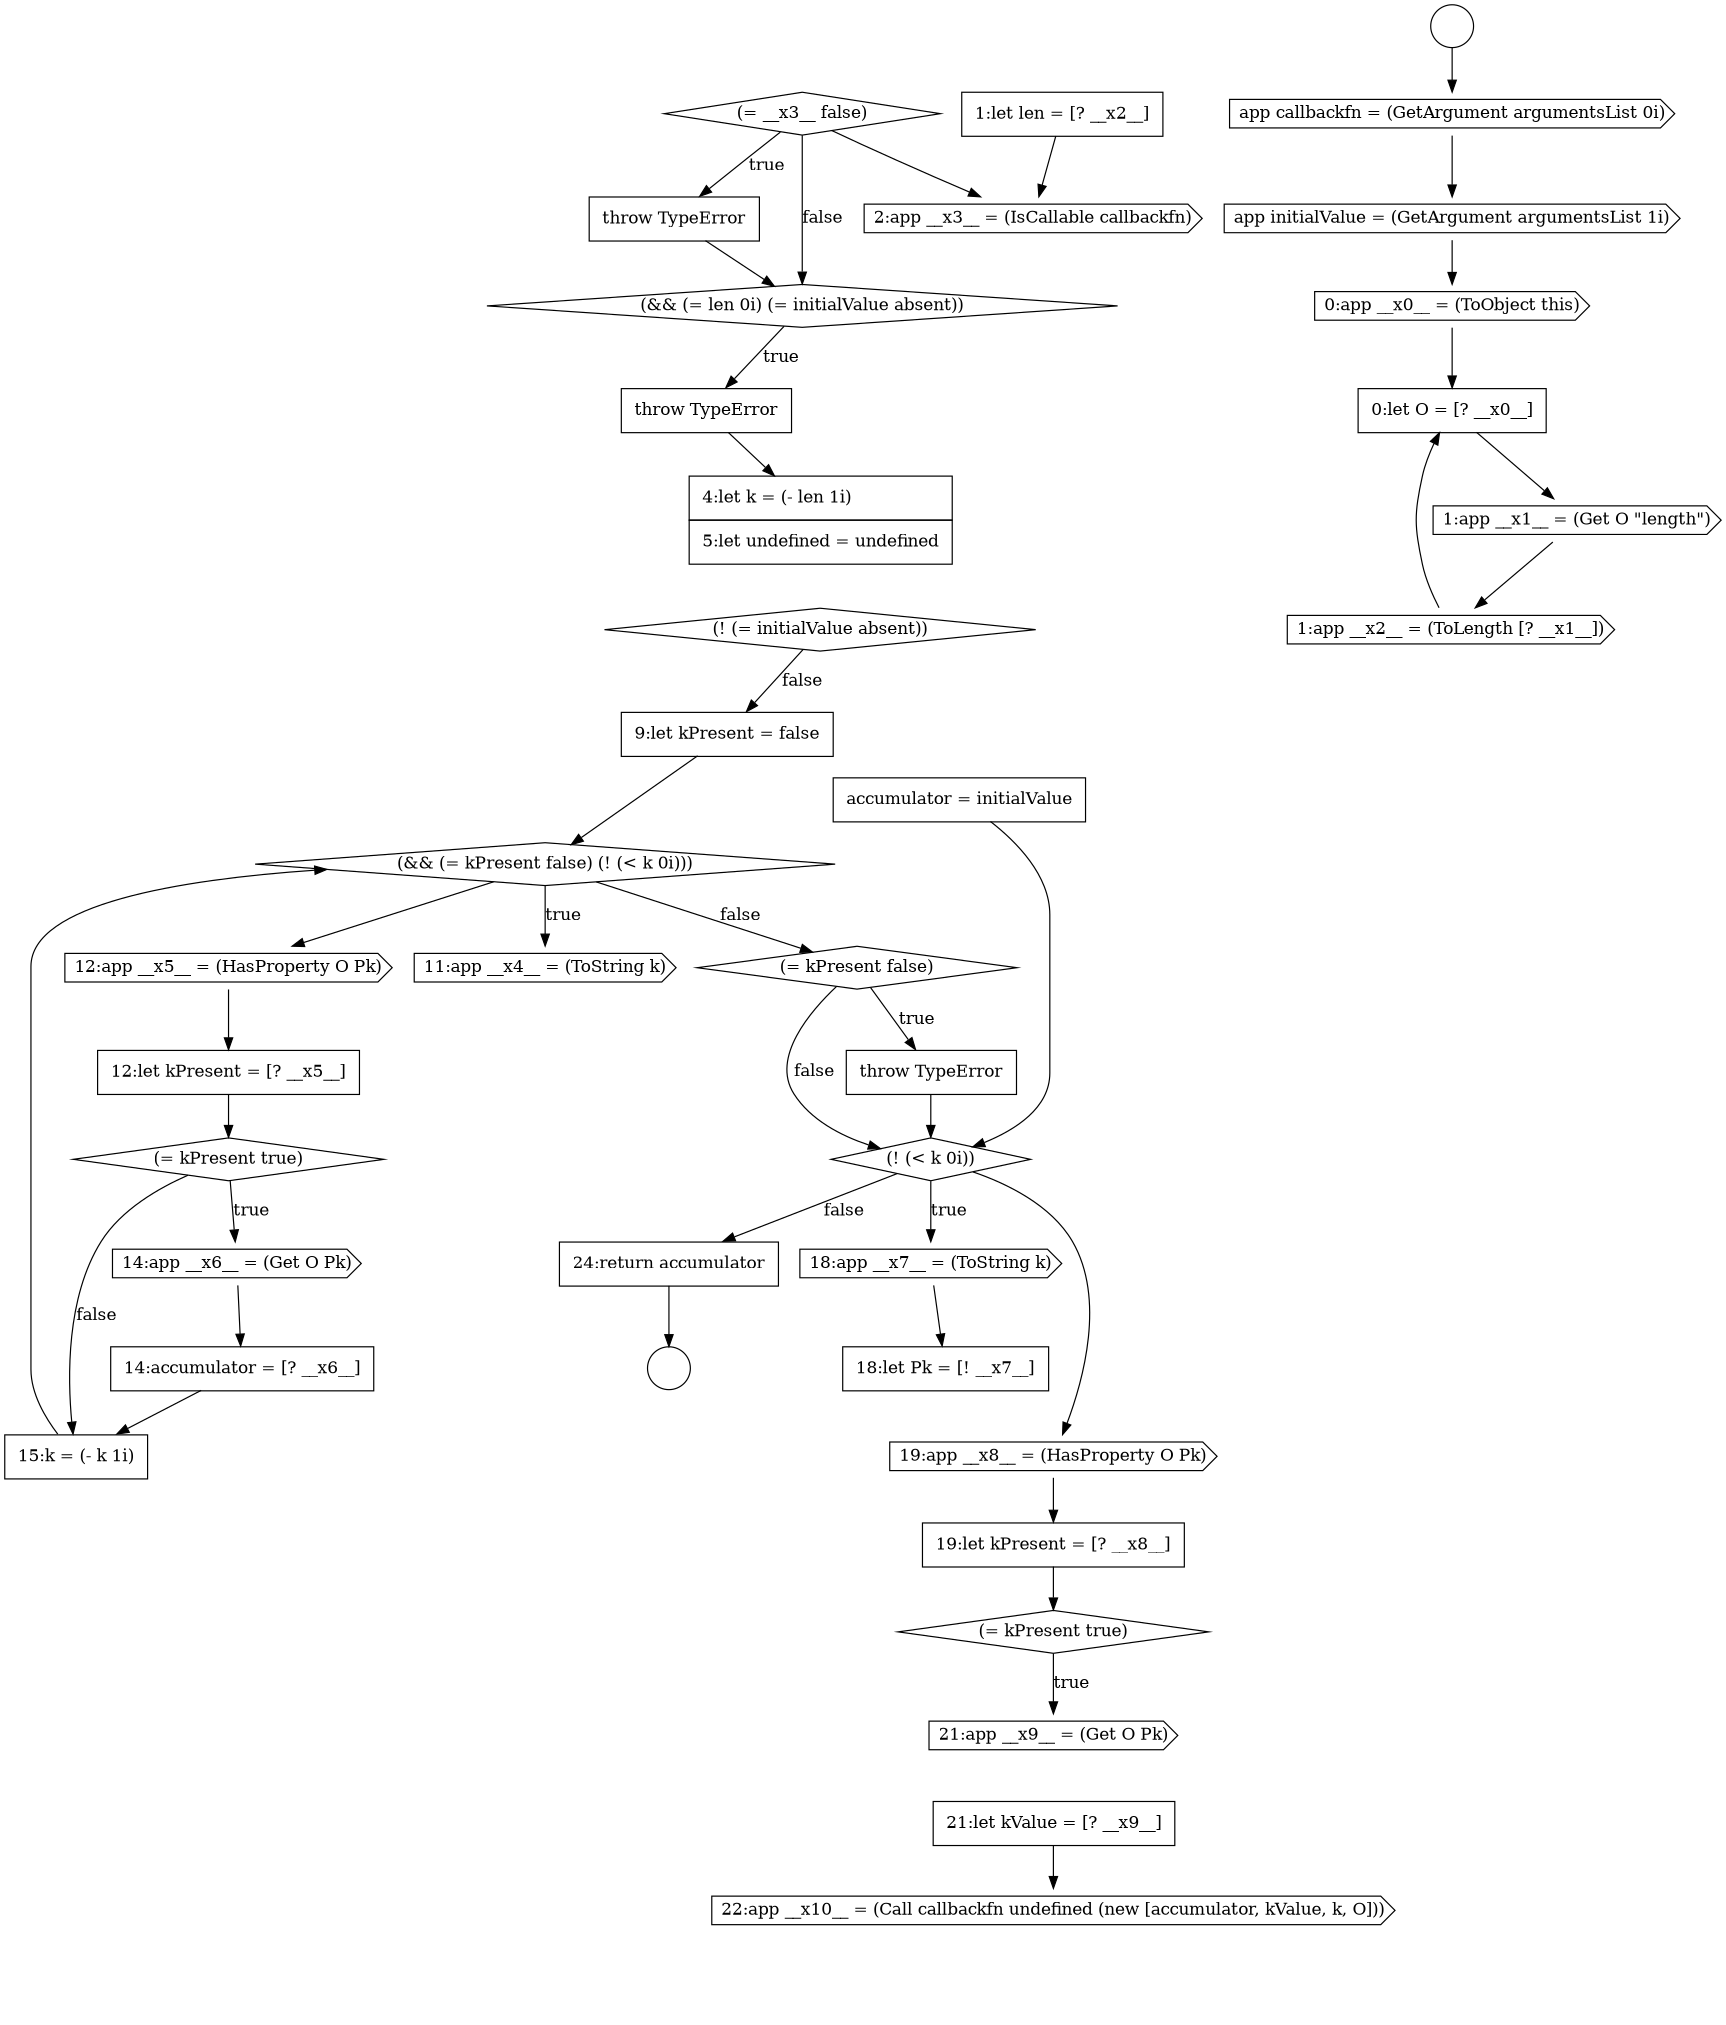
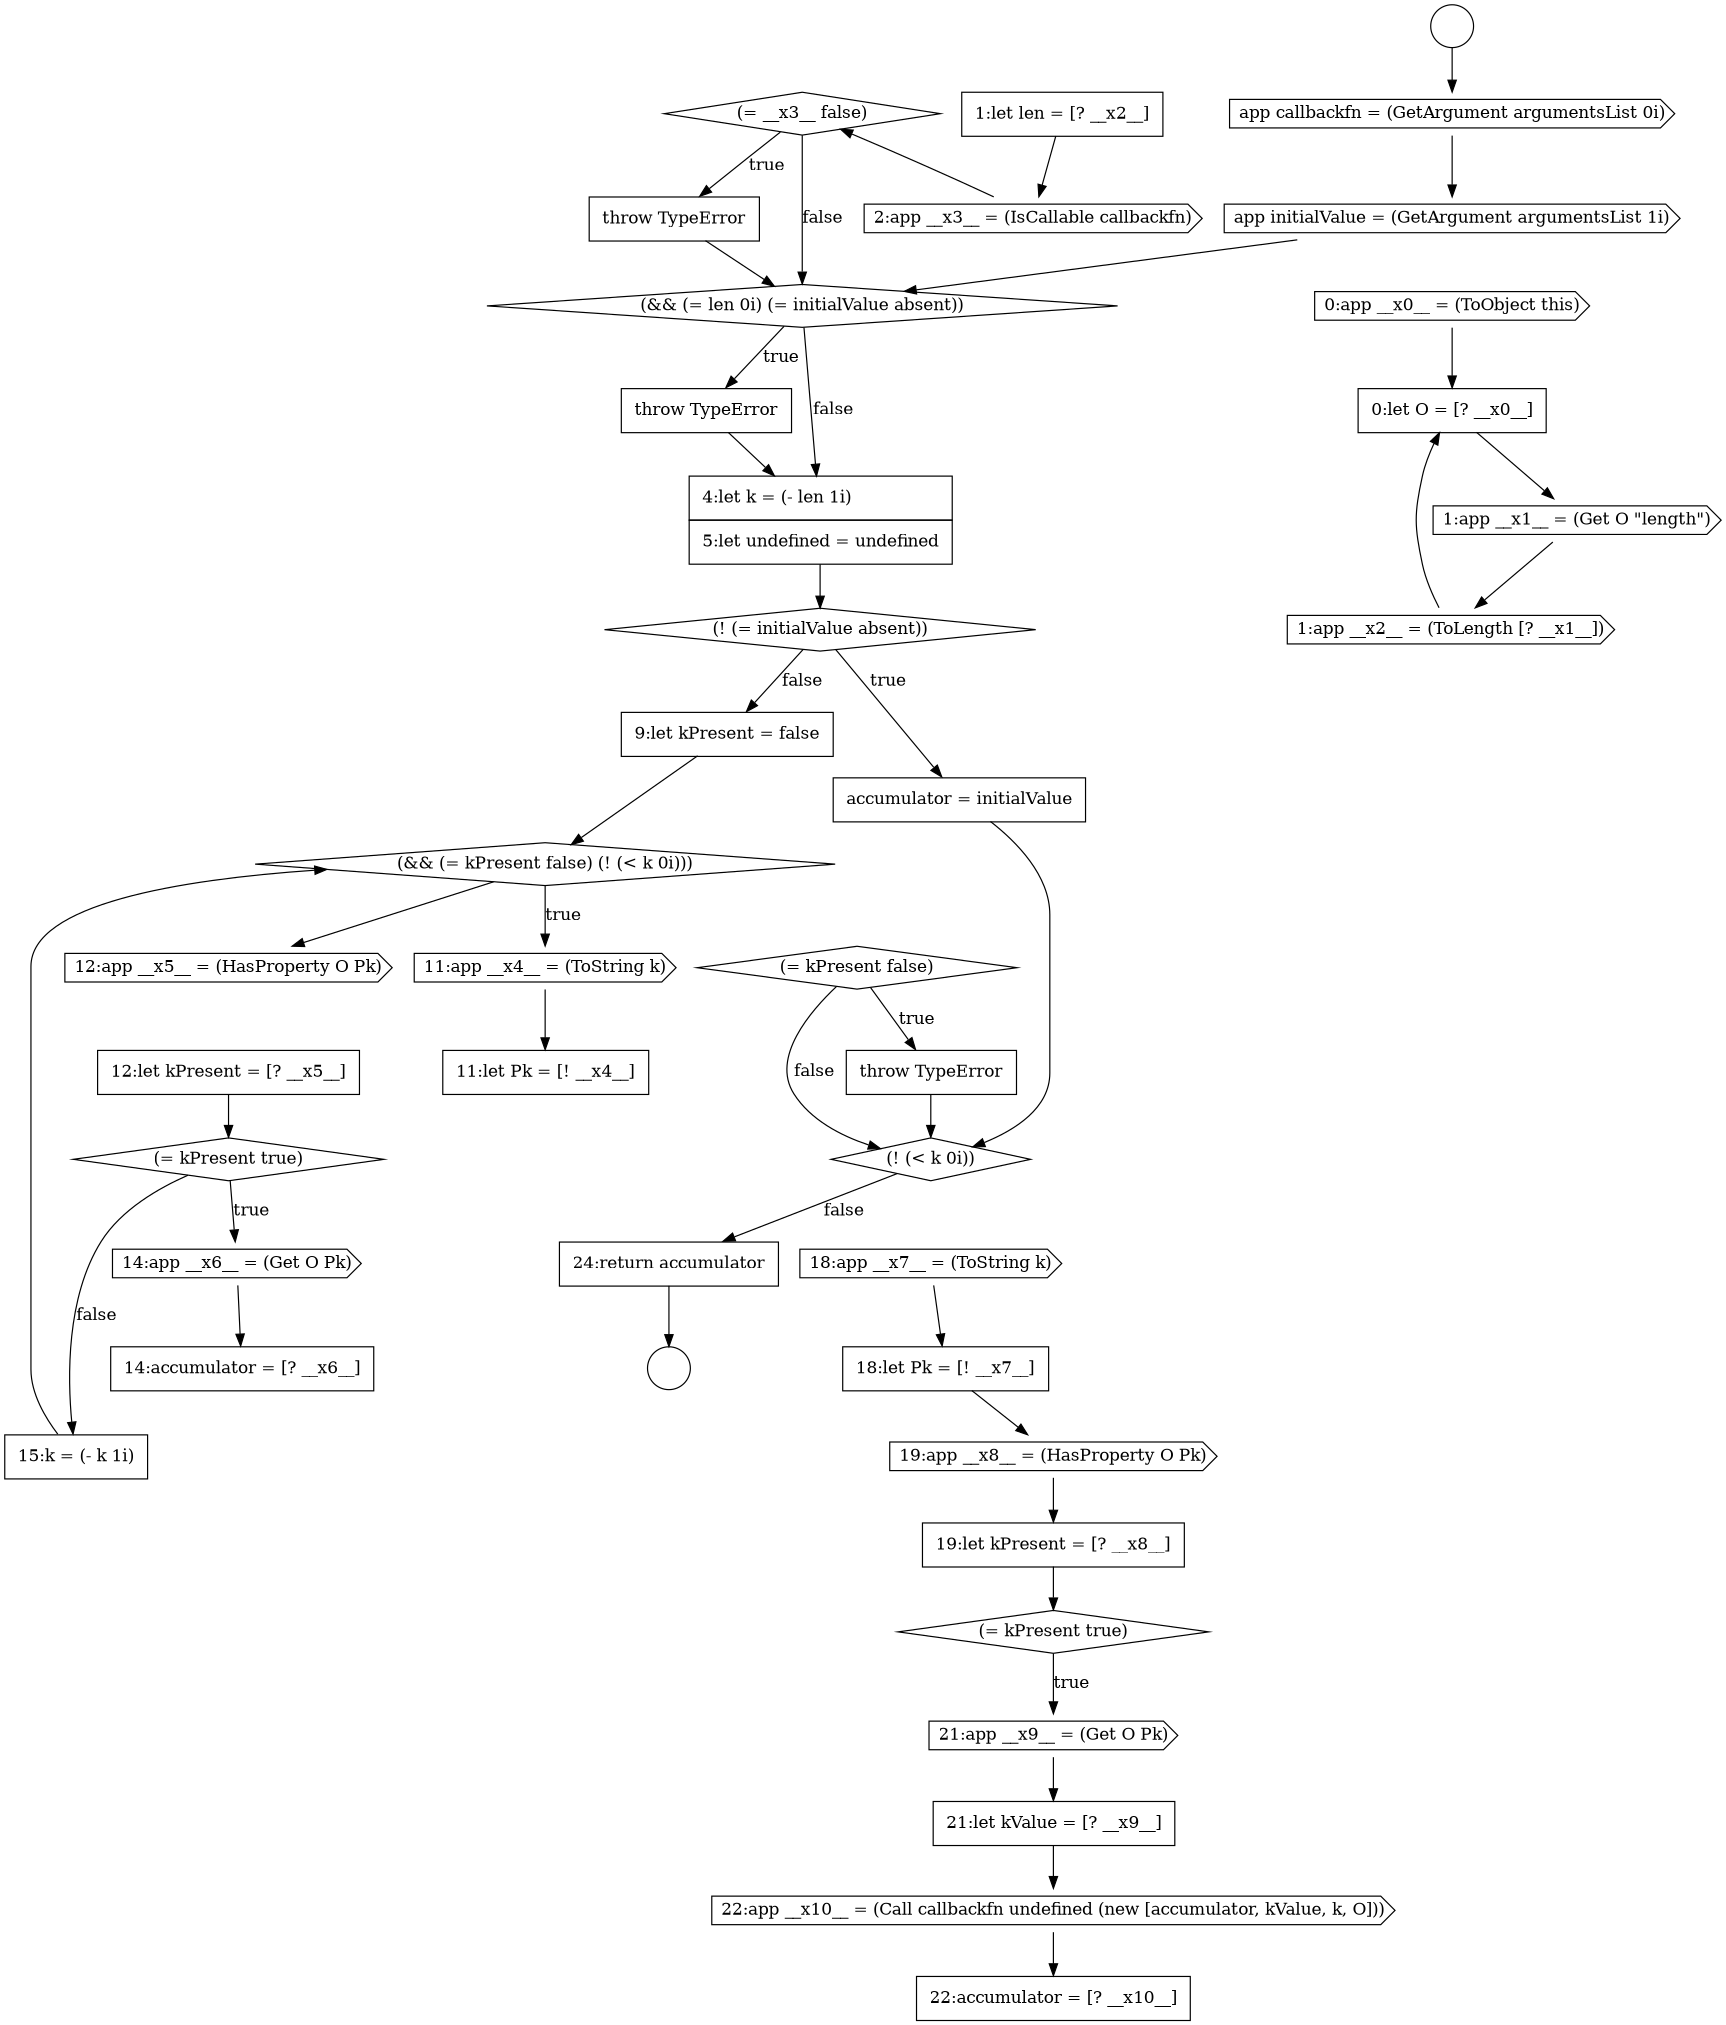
edge "(= __x3__ false)" -> "2:app __x3__ = (IsCallable callbackfn)": reversed
edge "app initialValue = (GetArgument argumentsList 1i)" -> "0:app __x0__ = (ToObject this)": now "app initialValue = (GetArgument argumentsList 1i)" -> "(&& (= len 0i) (= initialValue absent))"
edge "(&& (= len 0i) (= initialValue absent))" -> "4:let k = (- len 1i)": added, label "false"
edge "4:let k = (- len 1i)" -> "(! (= initialValue absent))": added
edge "(! (= initialValue absent))" -> "accumulator = initialValue": added, label "true"
edge "(&& (= kPresent false) (! (< k 0i)))" -> "(= kPresent false)": removed, label "false"
edge "12:app __x5__ = (HasProperty O Pk)" -> "12:let kPresent = [? __x5__]": removed
node "11:let Pk = [! __x4__]": added
edge "(! (< k 0i))" -> "18:app __x7__ = (ToString k)": removed, label "true"
edge "(! (< k 0i))" -> "19:app __x8__ = (HasProperty O Pk)": now "18:let Pk = [! __x7__]" -> "19:app __x8__ = (HasProperty O Pk)"
edge "14:accumulator = [? __x6__]" -> "15:k = (- k 1i)": removed
edge "21:app __x9__ = (Get O Pk)" -> "21:let kValue = [? __x9__]": added
node "22:accumulator = [? __x10__]": added
